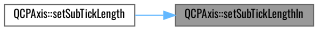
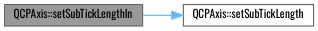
edge "QCPAxis::setSubTickLength" -> "QCPAxis::setSubTickLengthIn": reversed
